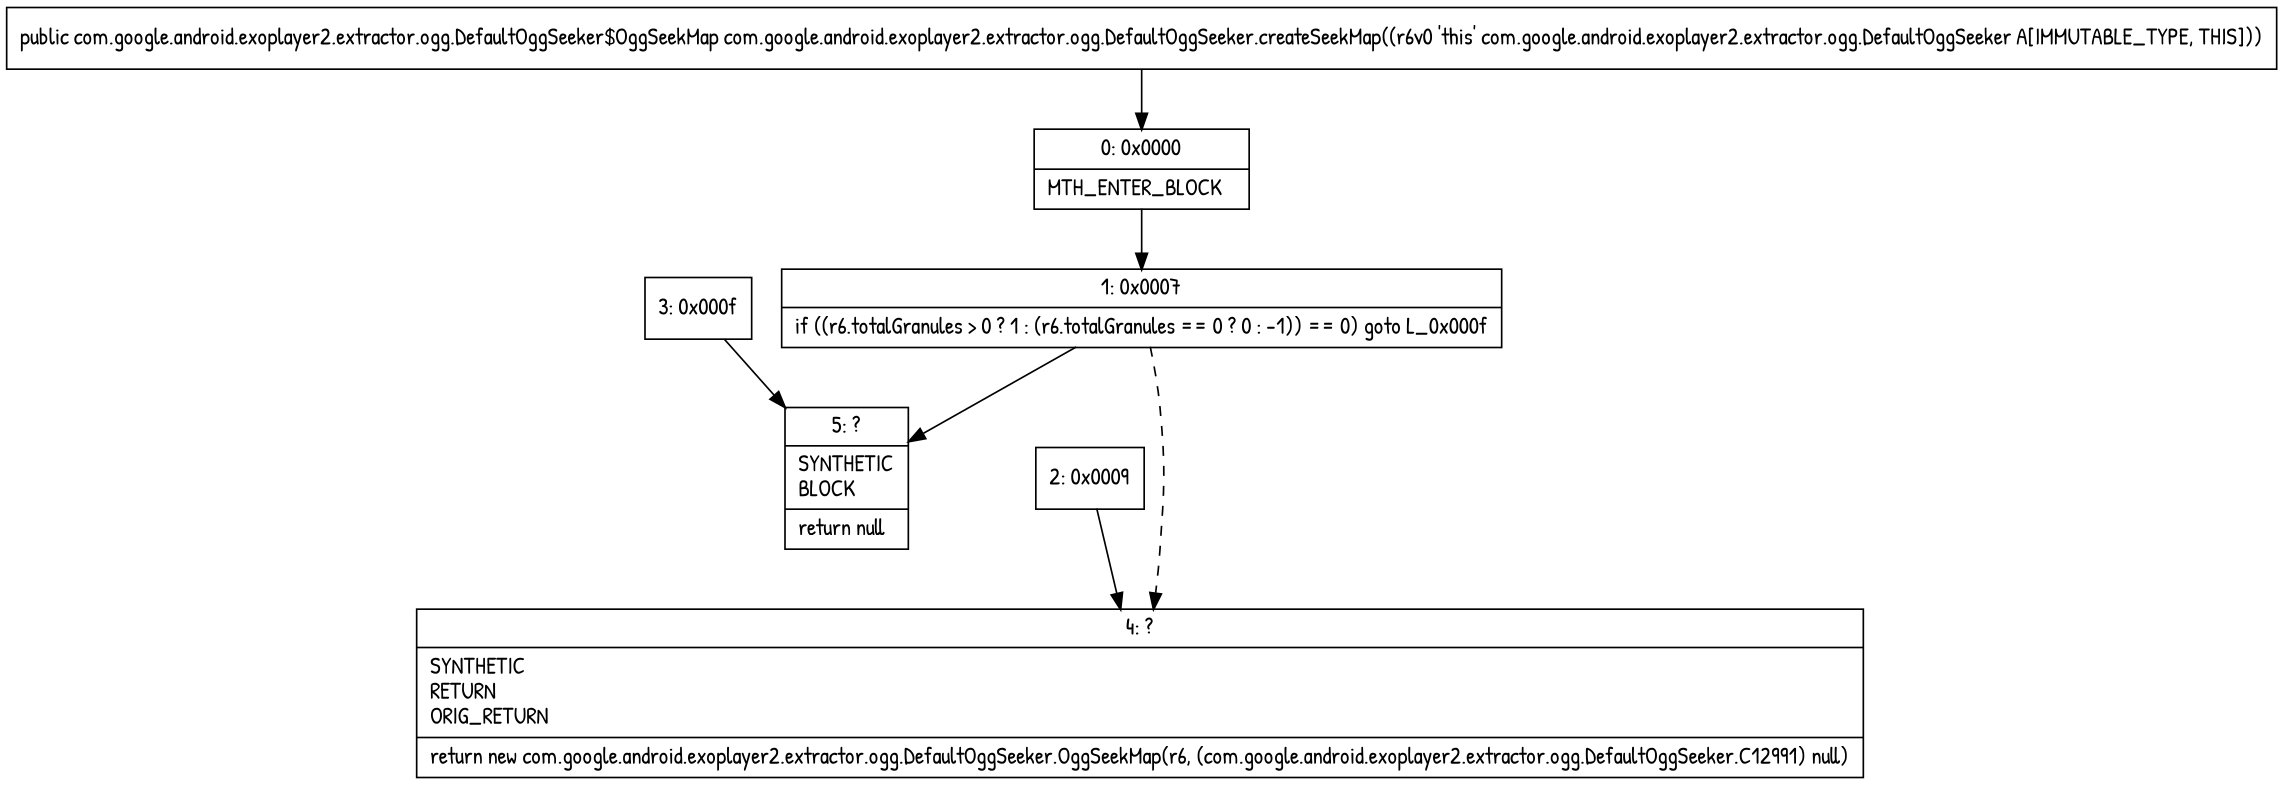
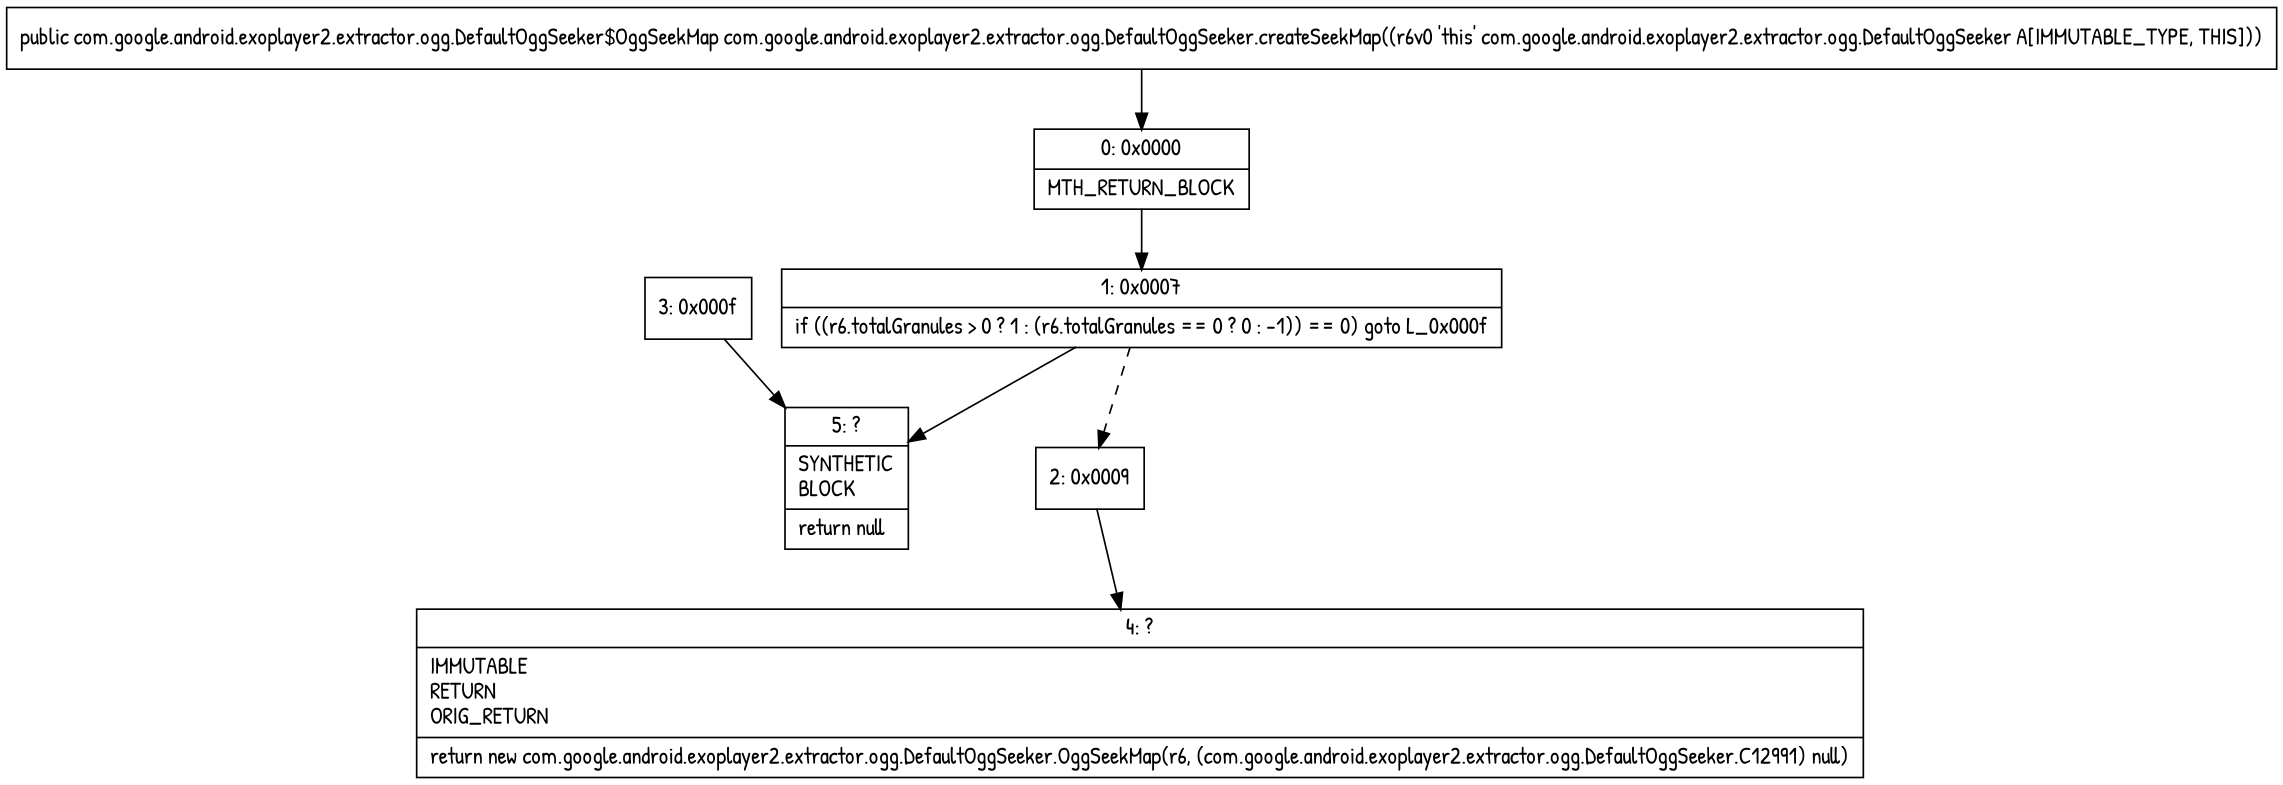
node "0: 0x0000": text "MTH_ENTER_BLOCK" -> "MTH_RETURN_BLOCK"
edge "1: 0x0007" -> "4: ?": now "1: 0x0007" -> "2: 0x0009"
node "4: ?": text "SYNTHETIC" -> "IMMUTABLE"
